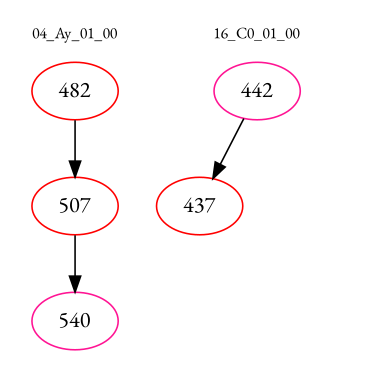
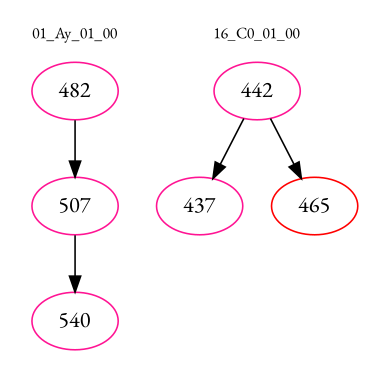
cluster "04_Ay_01_00": label "04_Ay_01_00" -> "01_Ay_01_00"
node "482": color red -> deeppink
node "507": color red -> deeppink
node "437": color red -> deeppink
node "465": added
